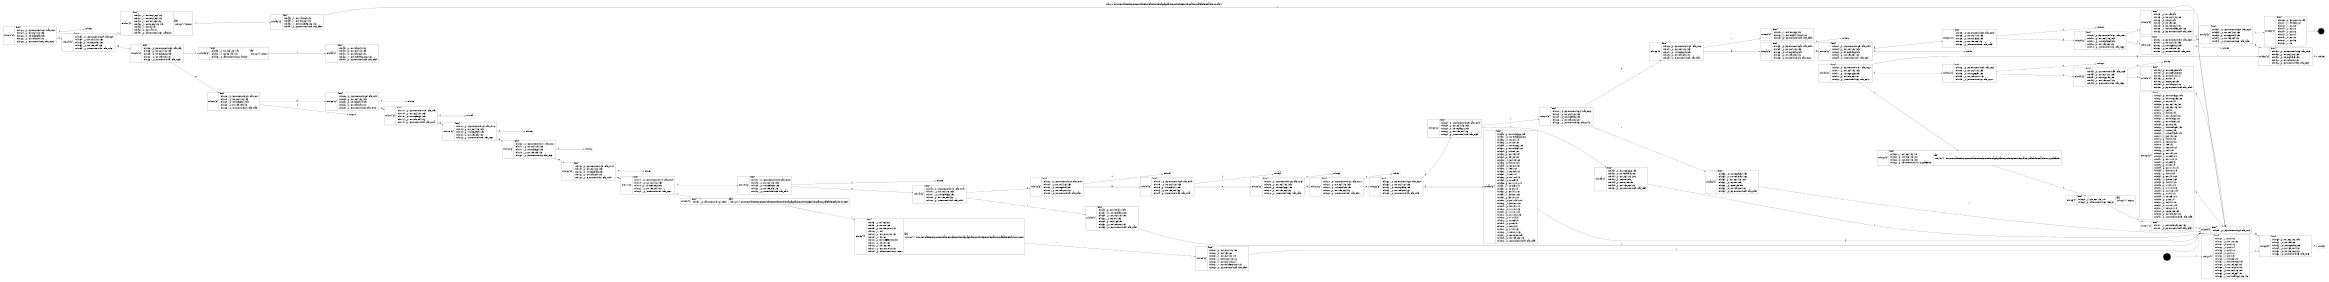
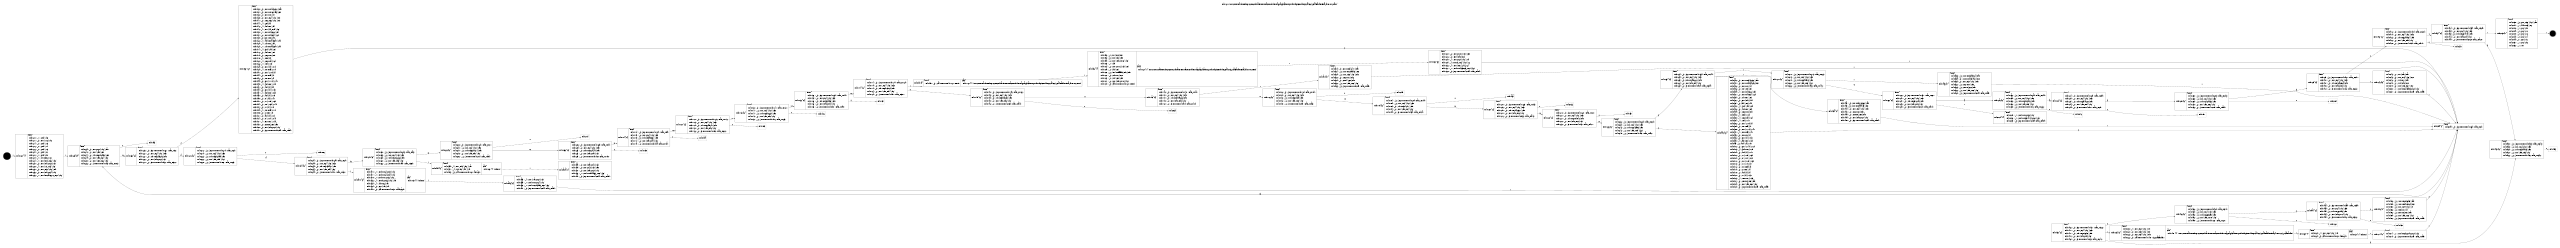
node "0x40165c [28]": added
